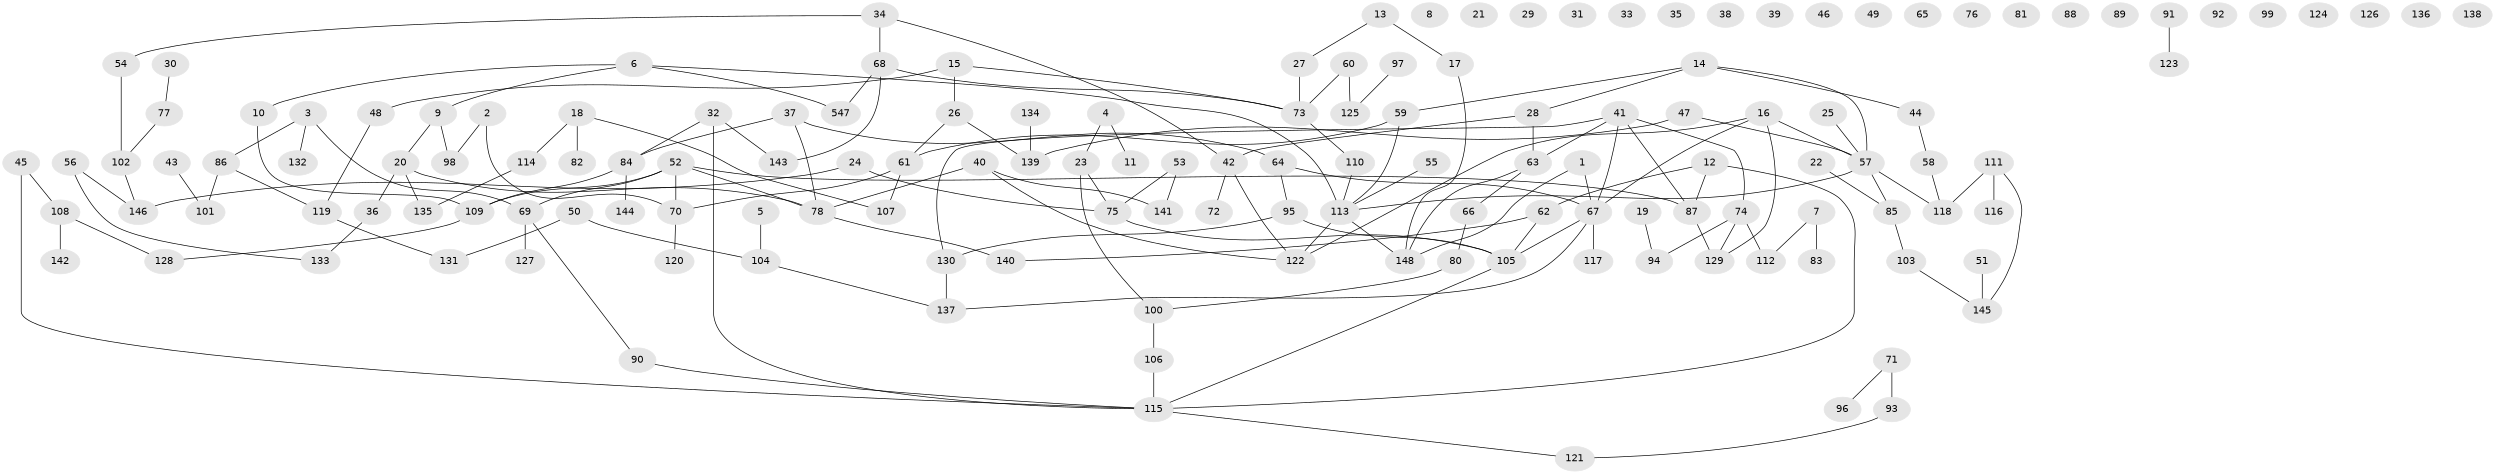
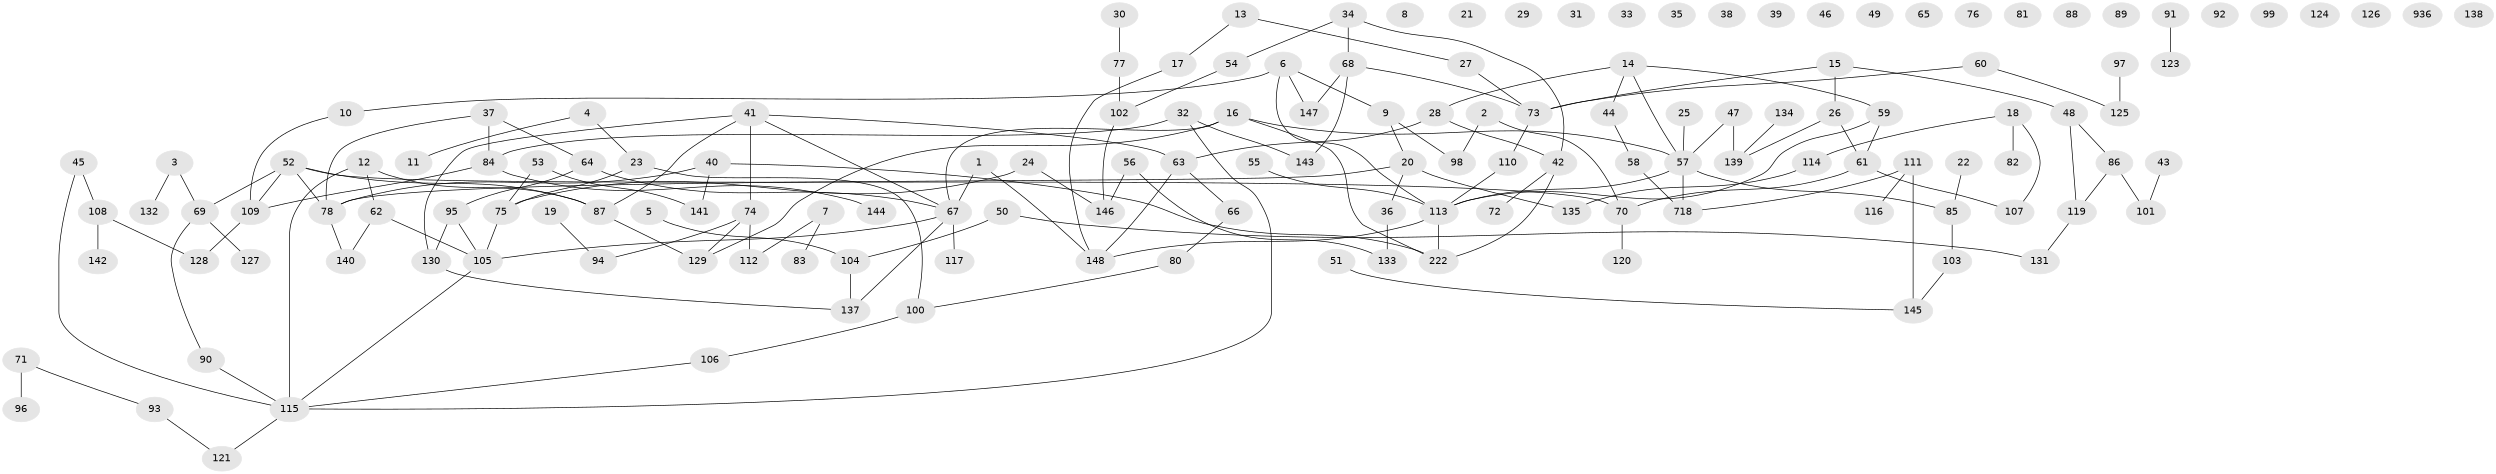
node "136": label "136" -> "936"
node "547": label "547" -> "147"
edge "3" -- "86": now "48" -- "86"
node "118": label "118" -> "718"
node "122": label "122" -> "222"
